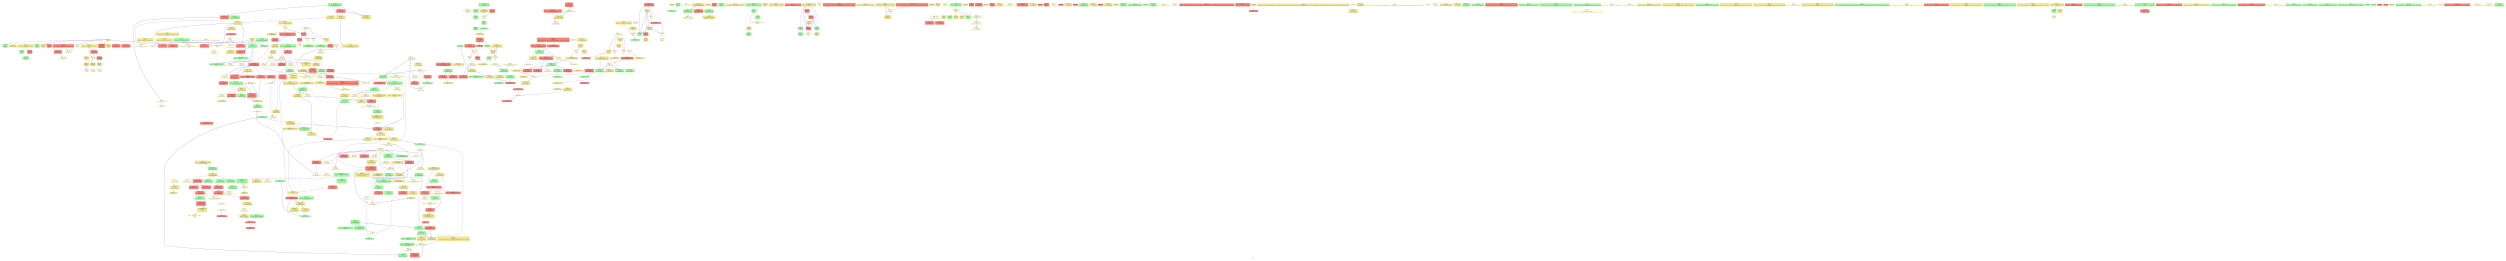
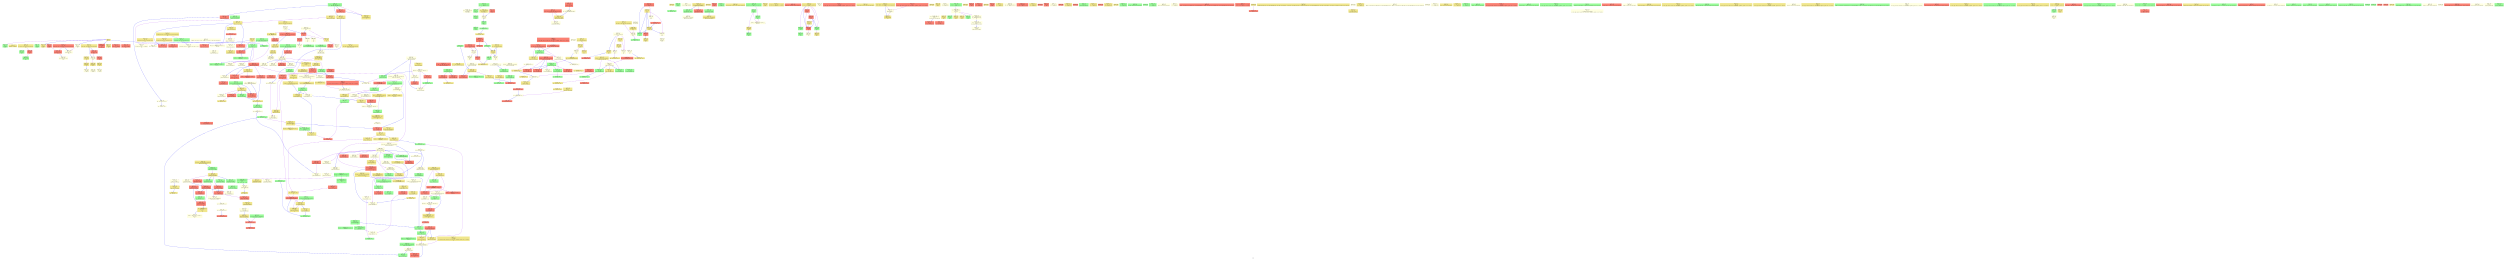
node "NodeID: 78": fillcolor lightyellow -> salmon
